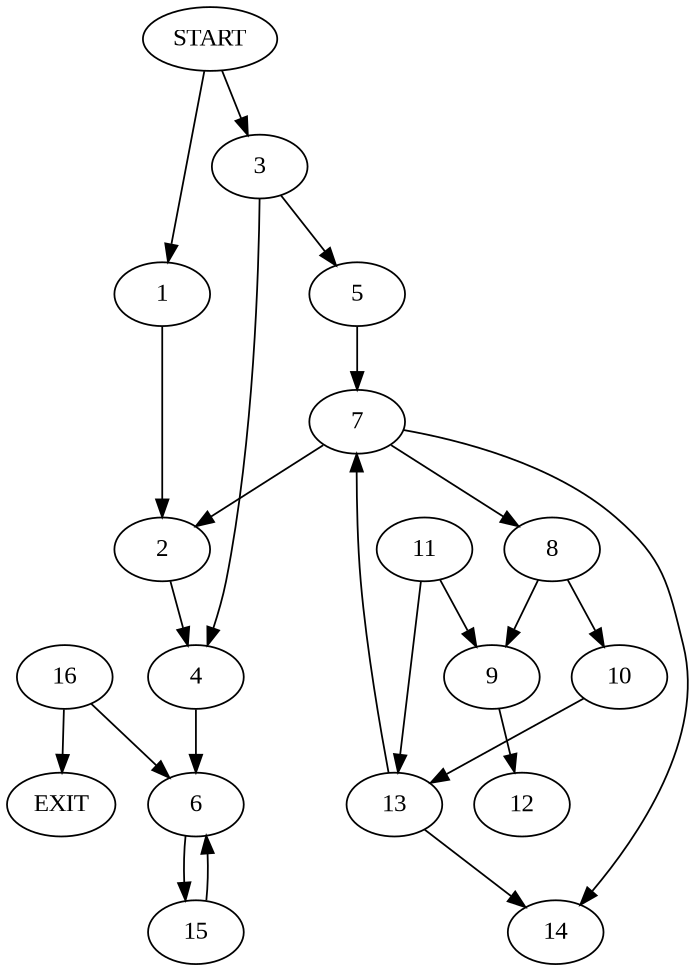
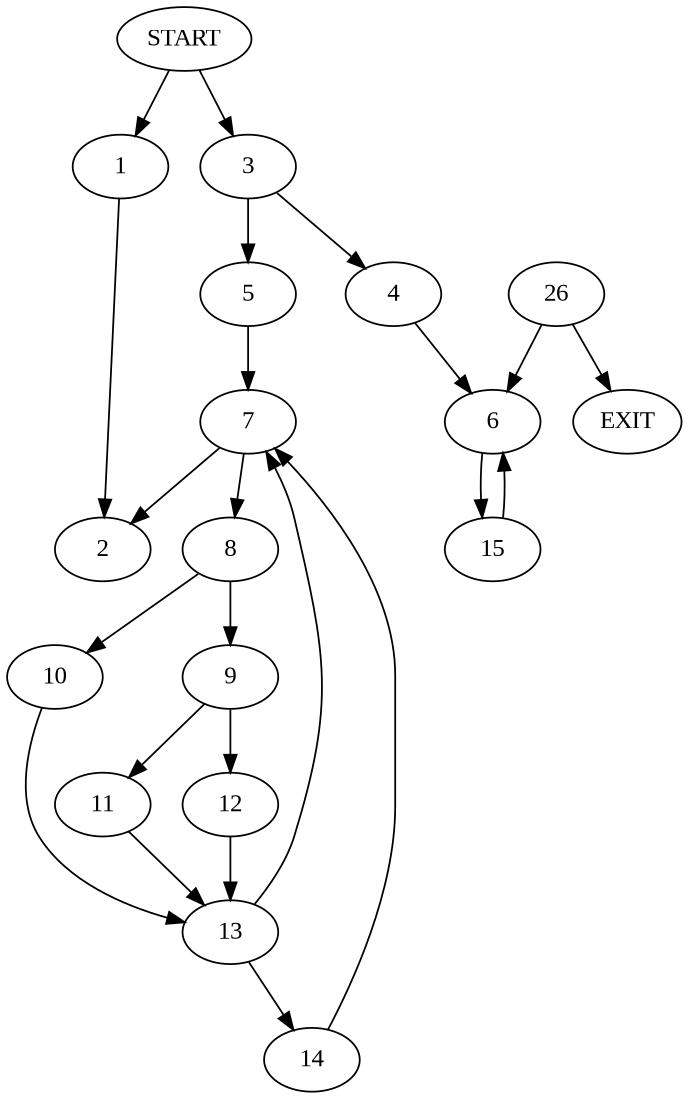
edge "7" -> "14": reversed
edge "2" -> "4": removed
edge "11" -> "9": reversed
node "16": label "16" -> "26"
edge "12" -> "13": added
